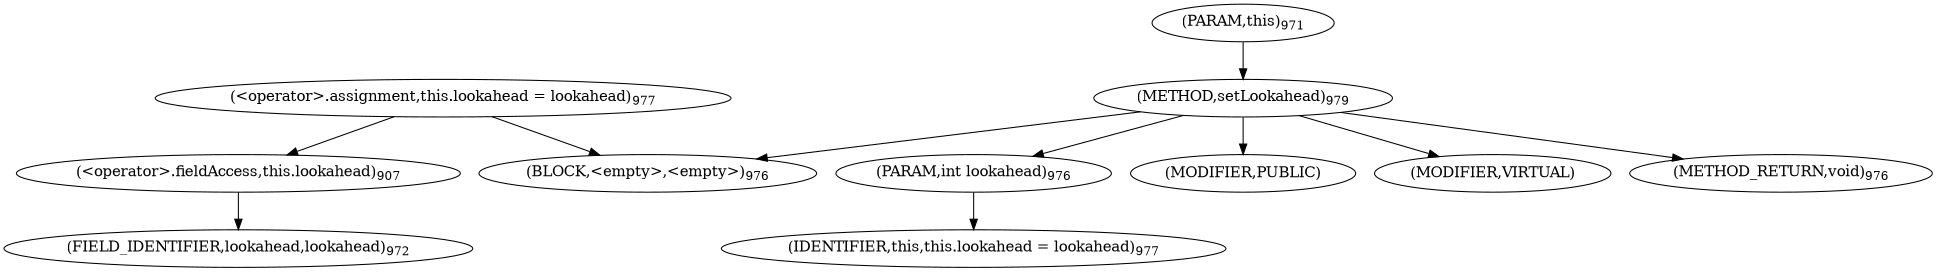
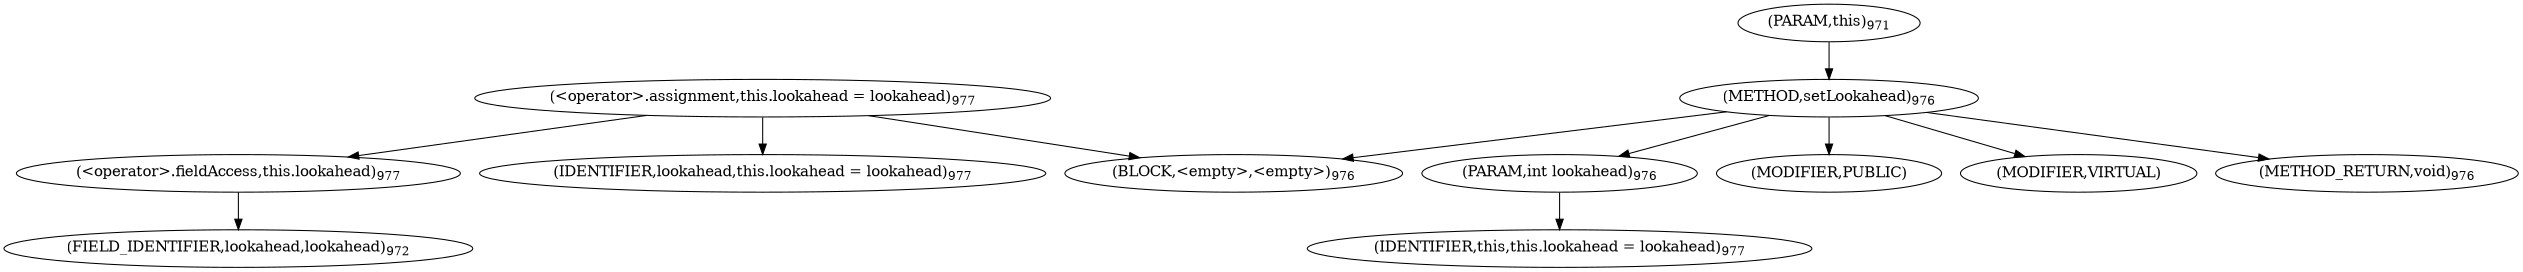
node "(METHOD,setLookahead)": text "979" -> "976"
node "(<operator>.fieldAccess,this.lookahead)": text "907" -> "977"
node "(IDENTIFIER,lookahead,this.lookahead = lookahead)": added
